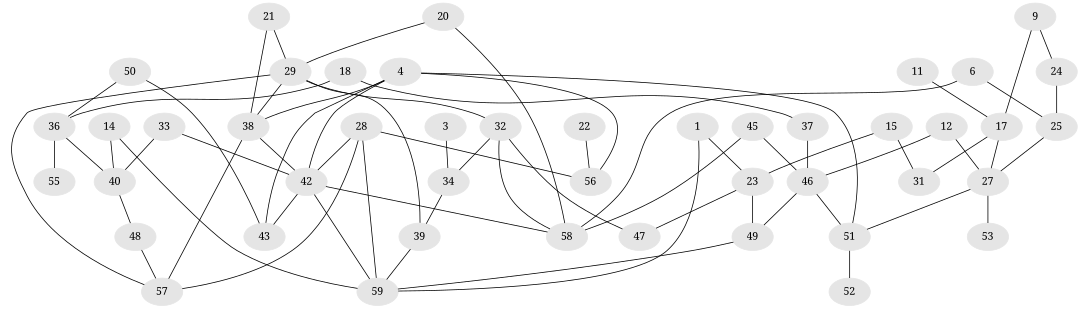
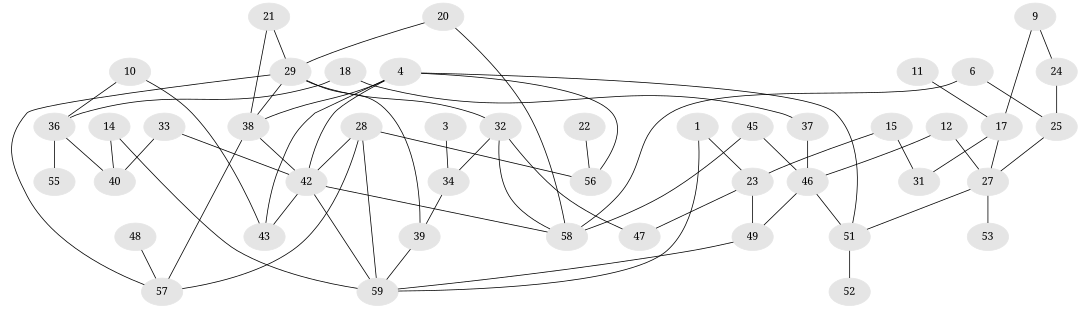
node "50": label "50" -> "10"
edge "40" -- "48": removed
